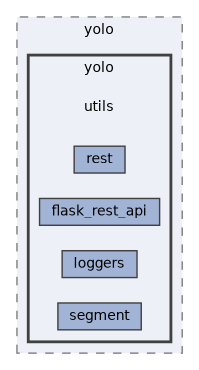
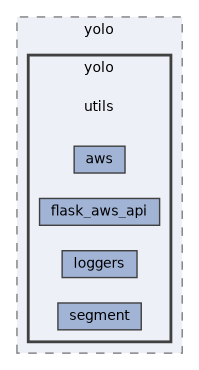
node "rest": label "rest" -> "aws"
node "flask_rest_api": label "flask_rest_api" -> "flask_aws_api"
